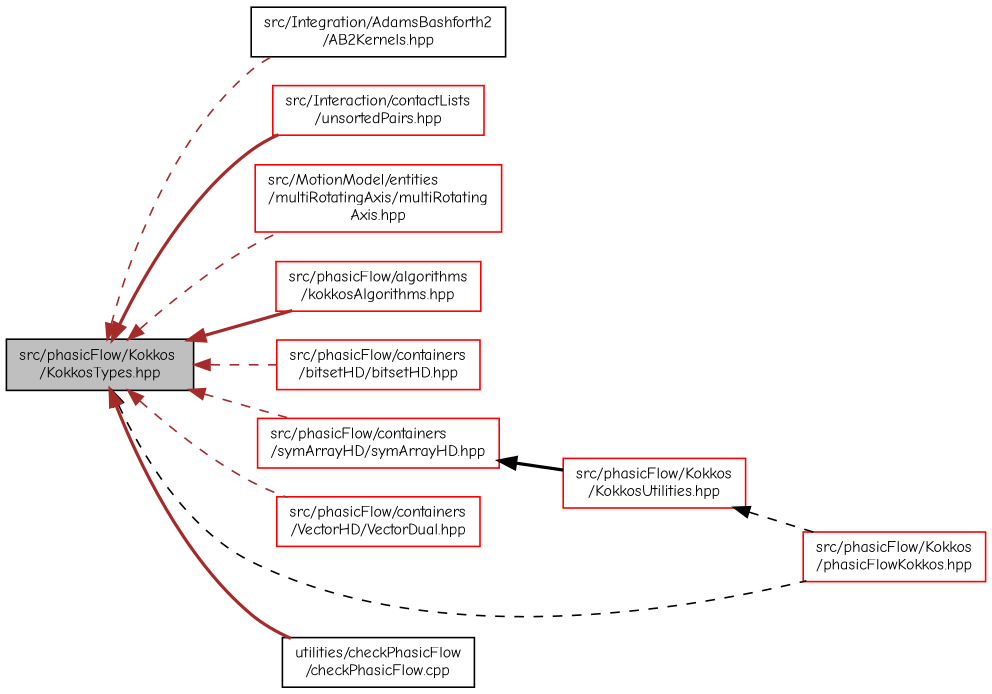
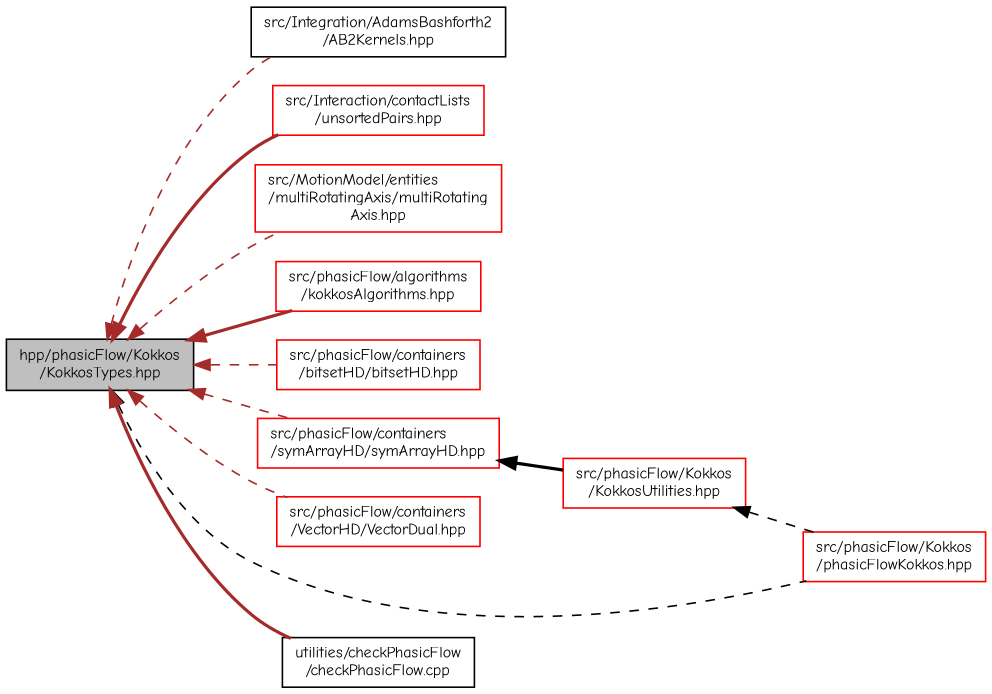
node "src/phasicFlow/Kokkos /KokkosTypes.hpp": label "src/phasicFlow/Kokkos /KokkosTypes.hpp" -> "hpp/phasicFlow/Kokkos /KokkosTypes.hpp"
